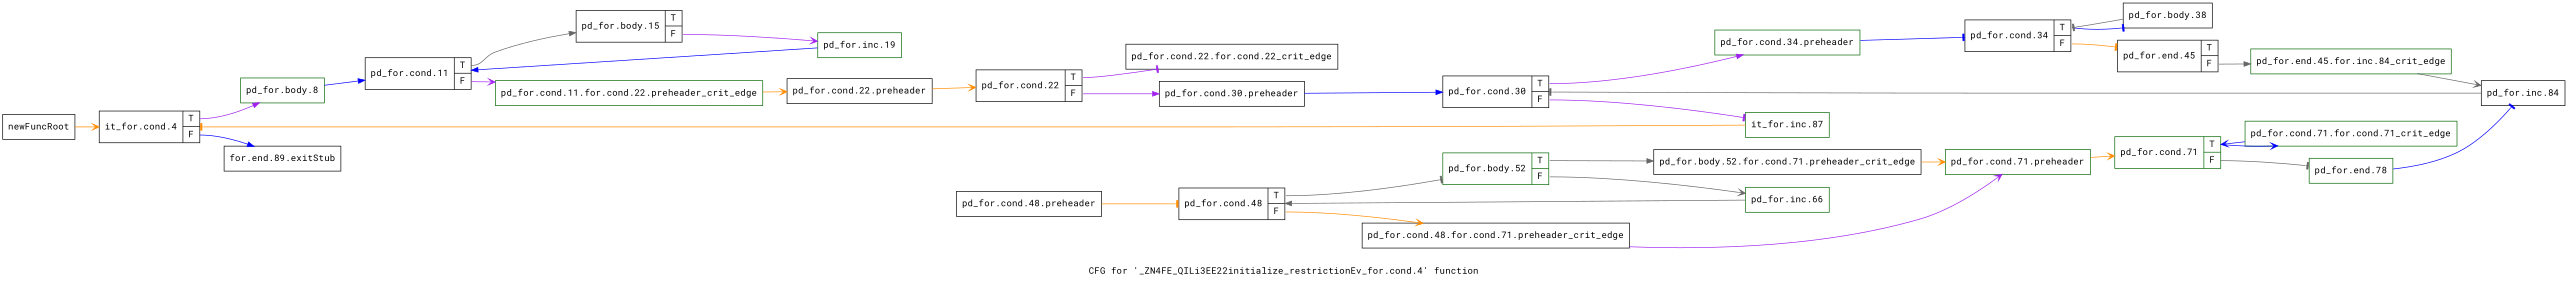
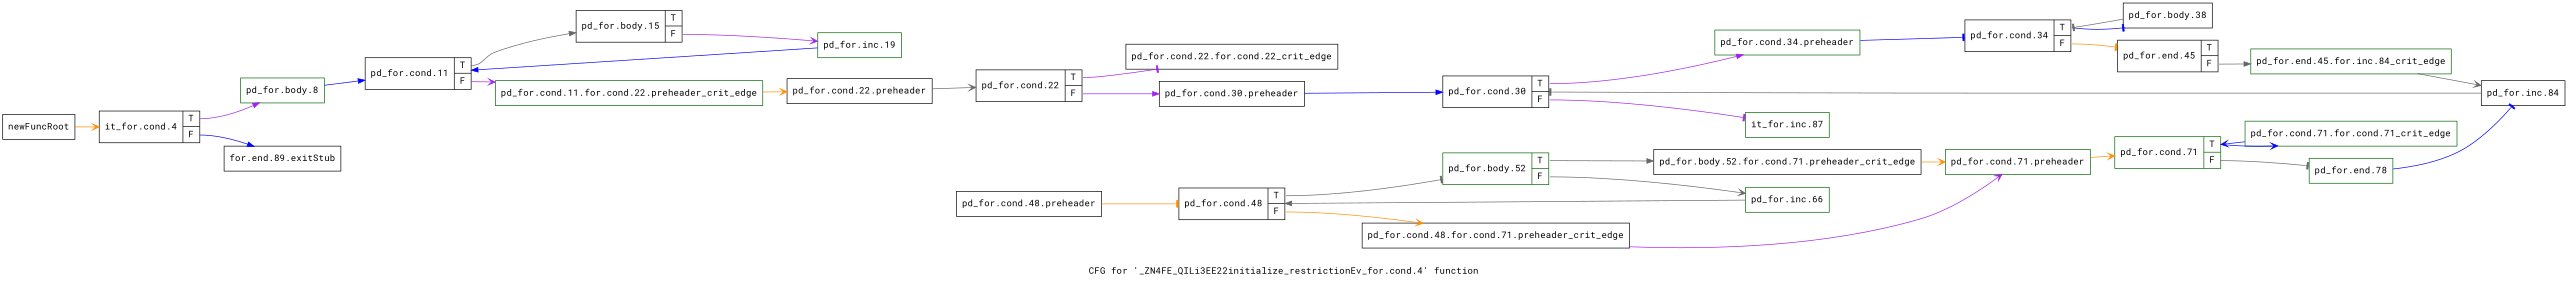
edge "pd_for.cond.22.preheader" -> "pd_for.cond.22": color darkorange -> gray40
edge "it_for.inc.87" -> "it_for.cond.4": removed
